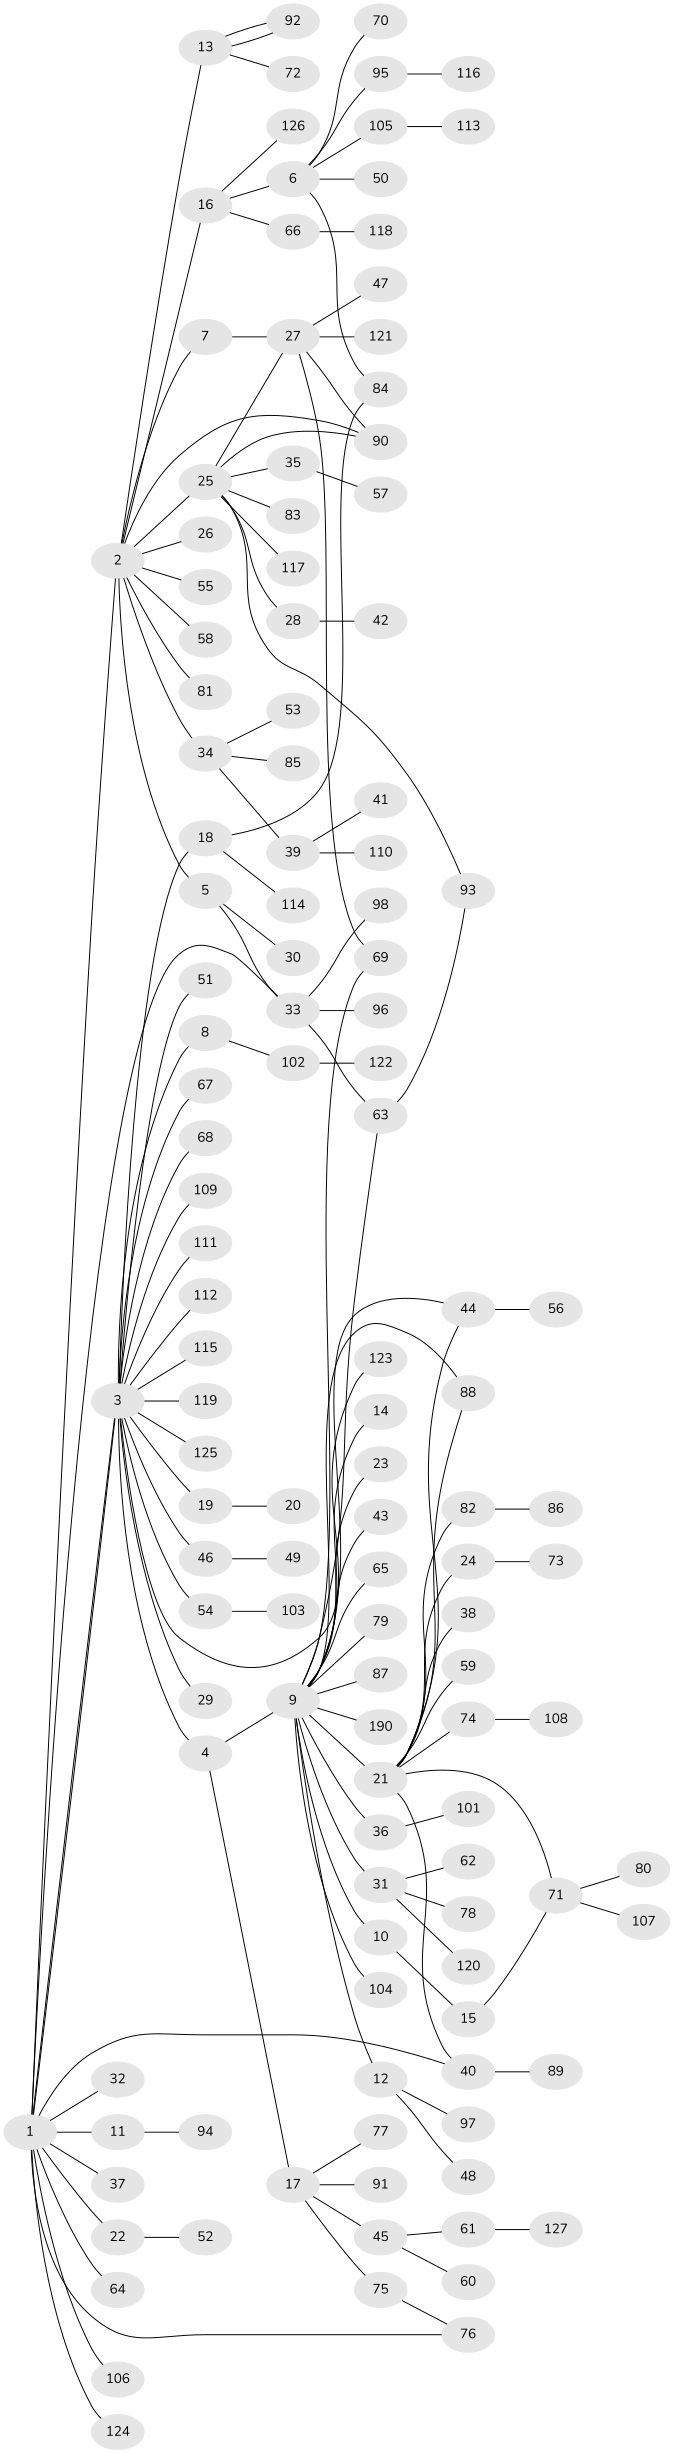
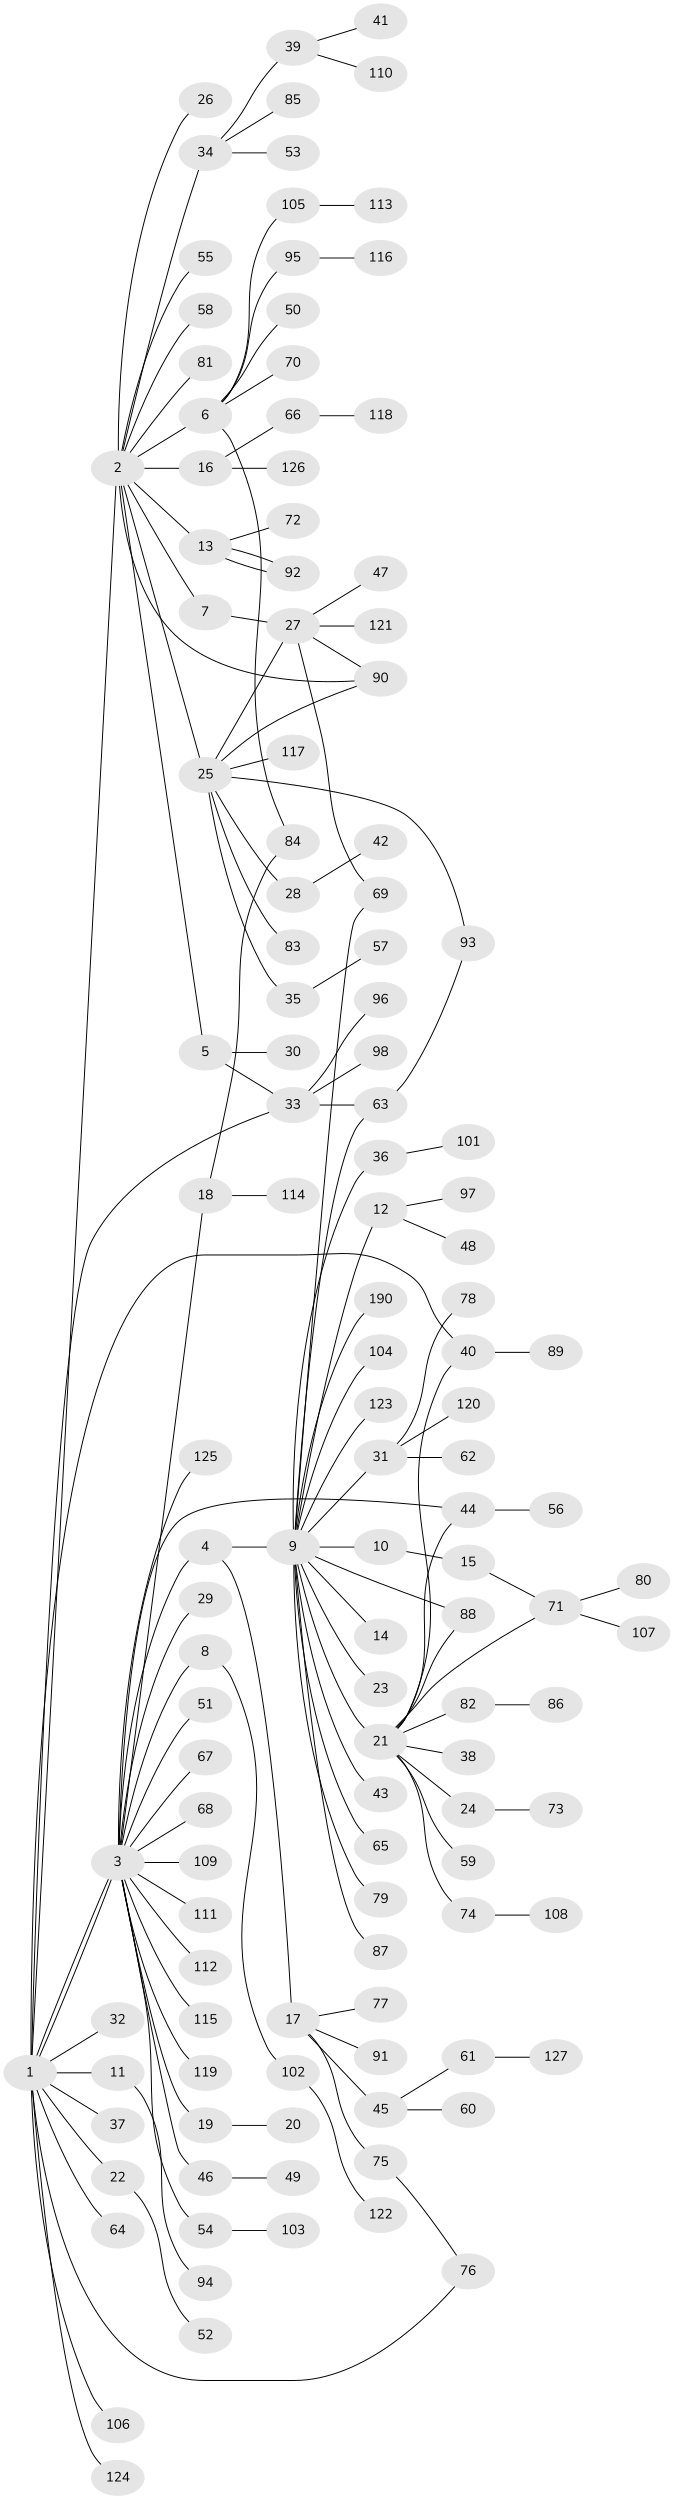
edge "6" -- "16": now "6" -- "2"
